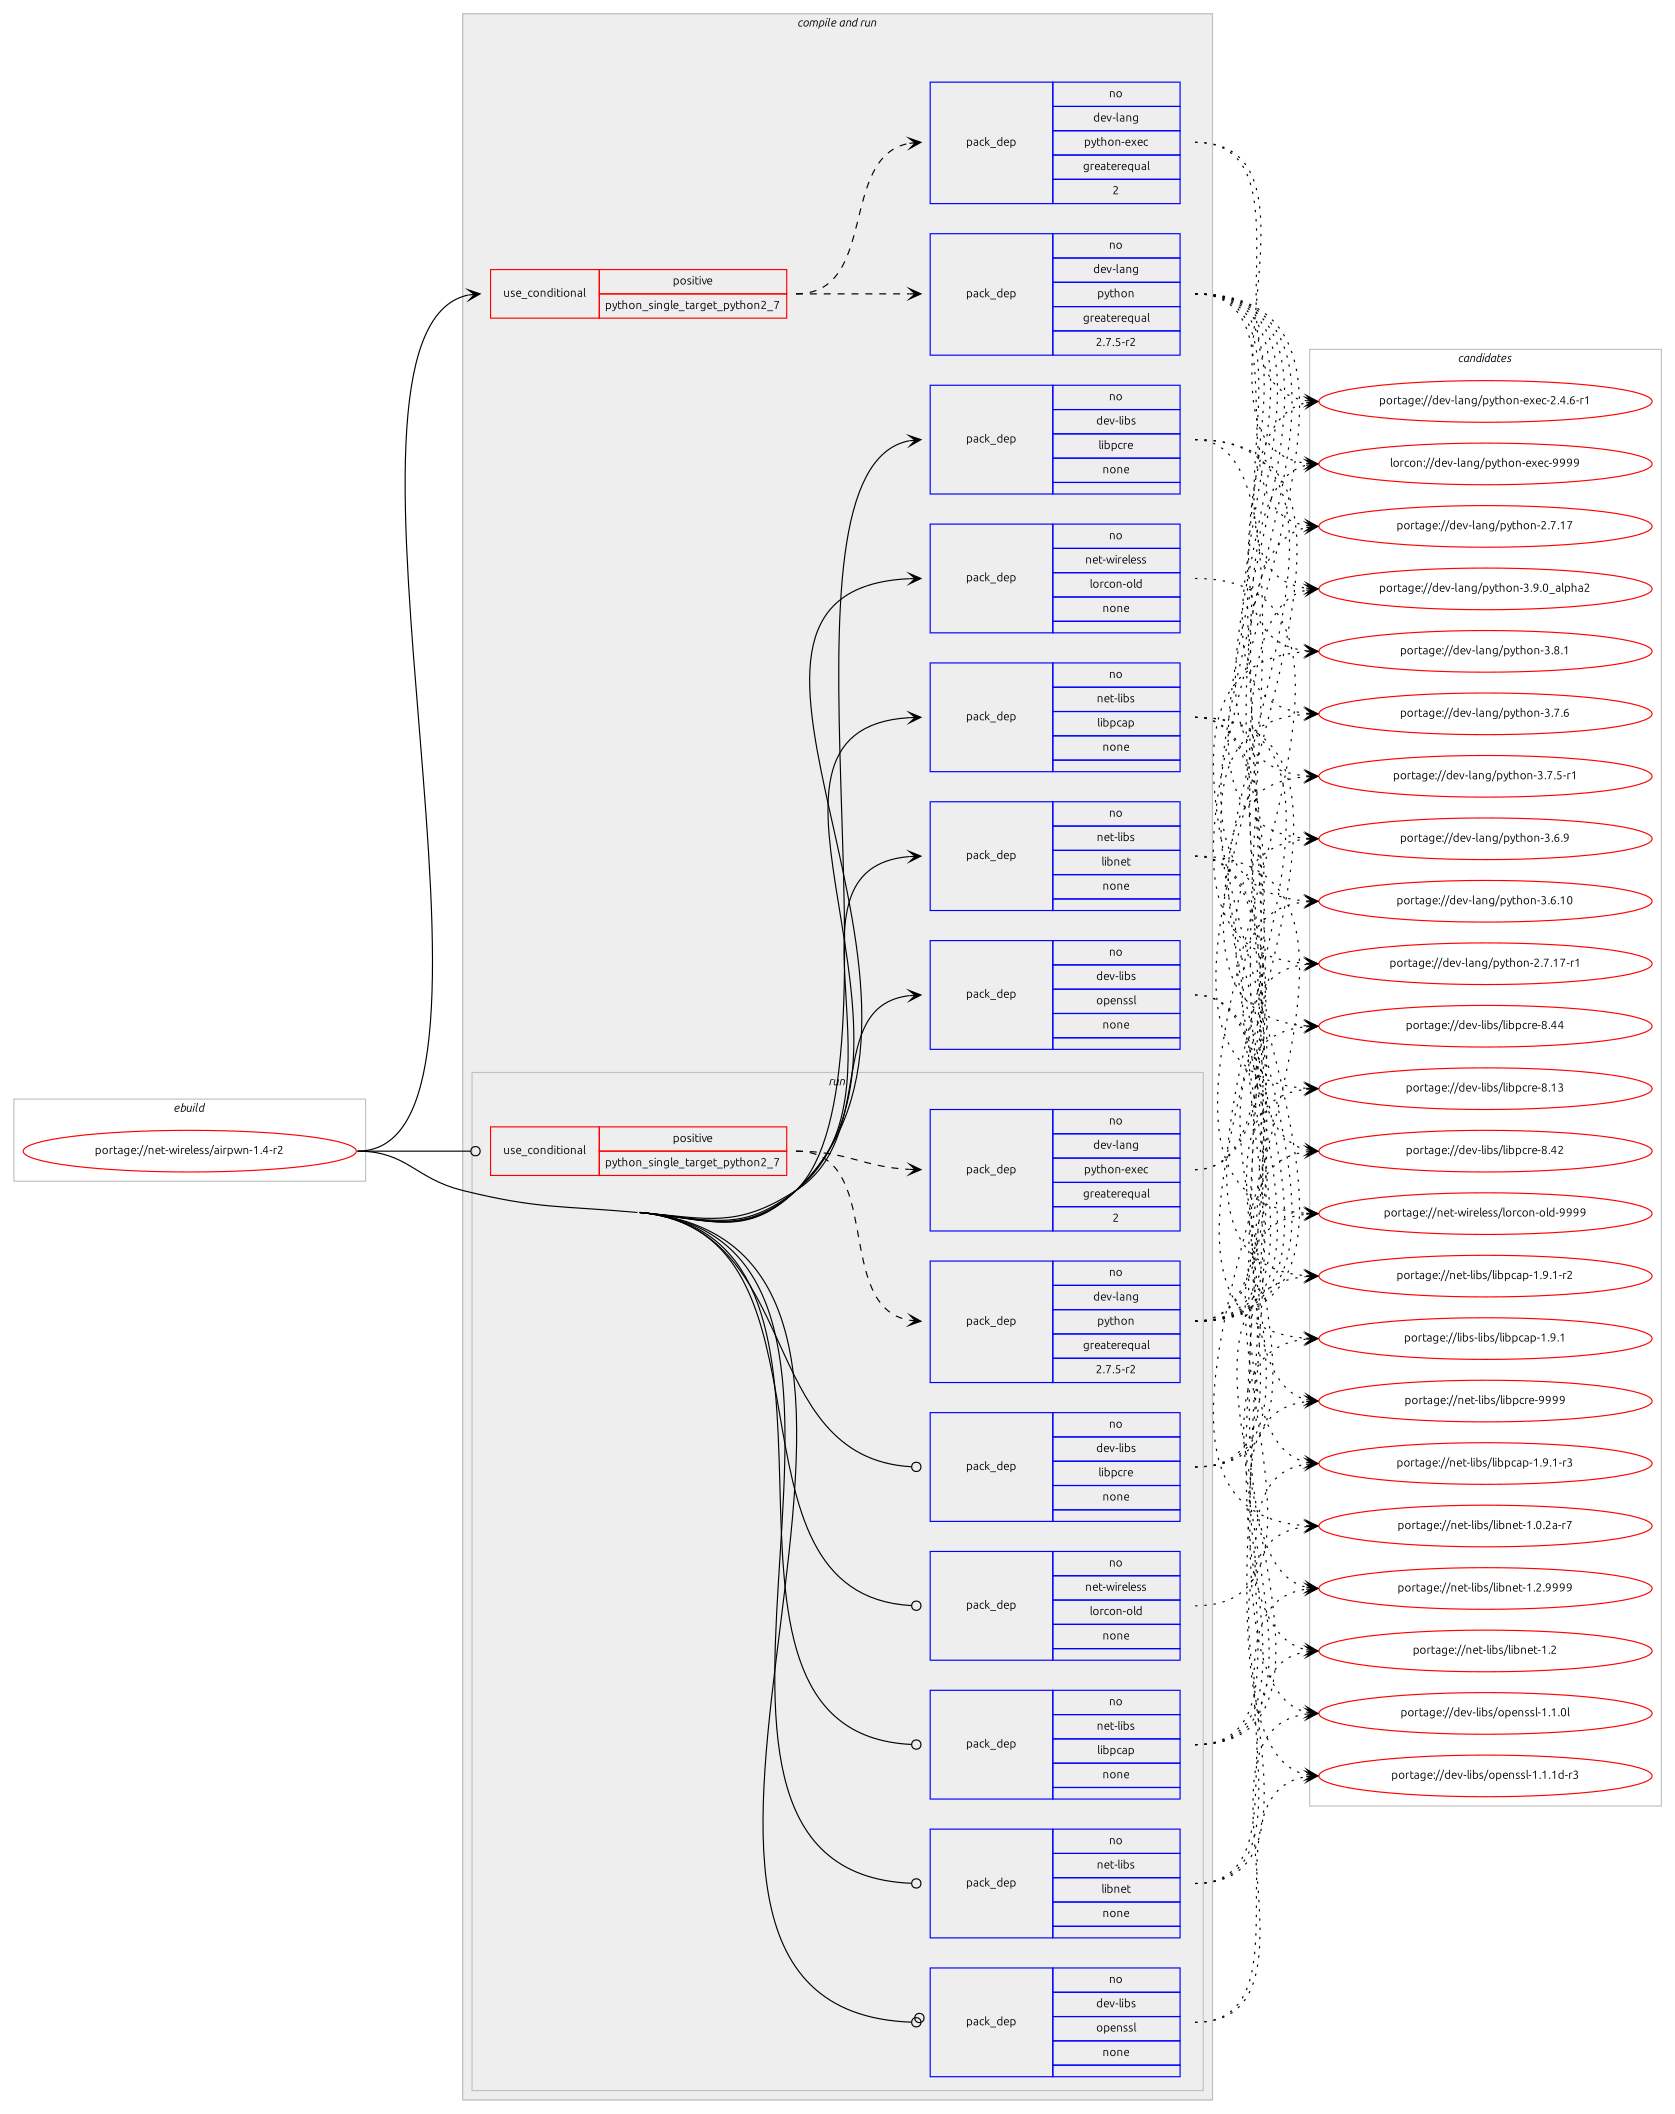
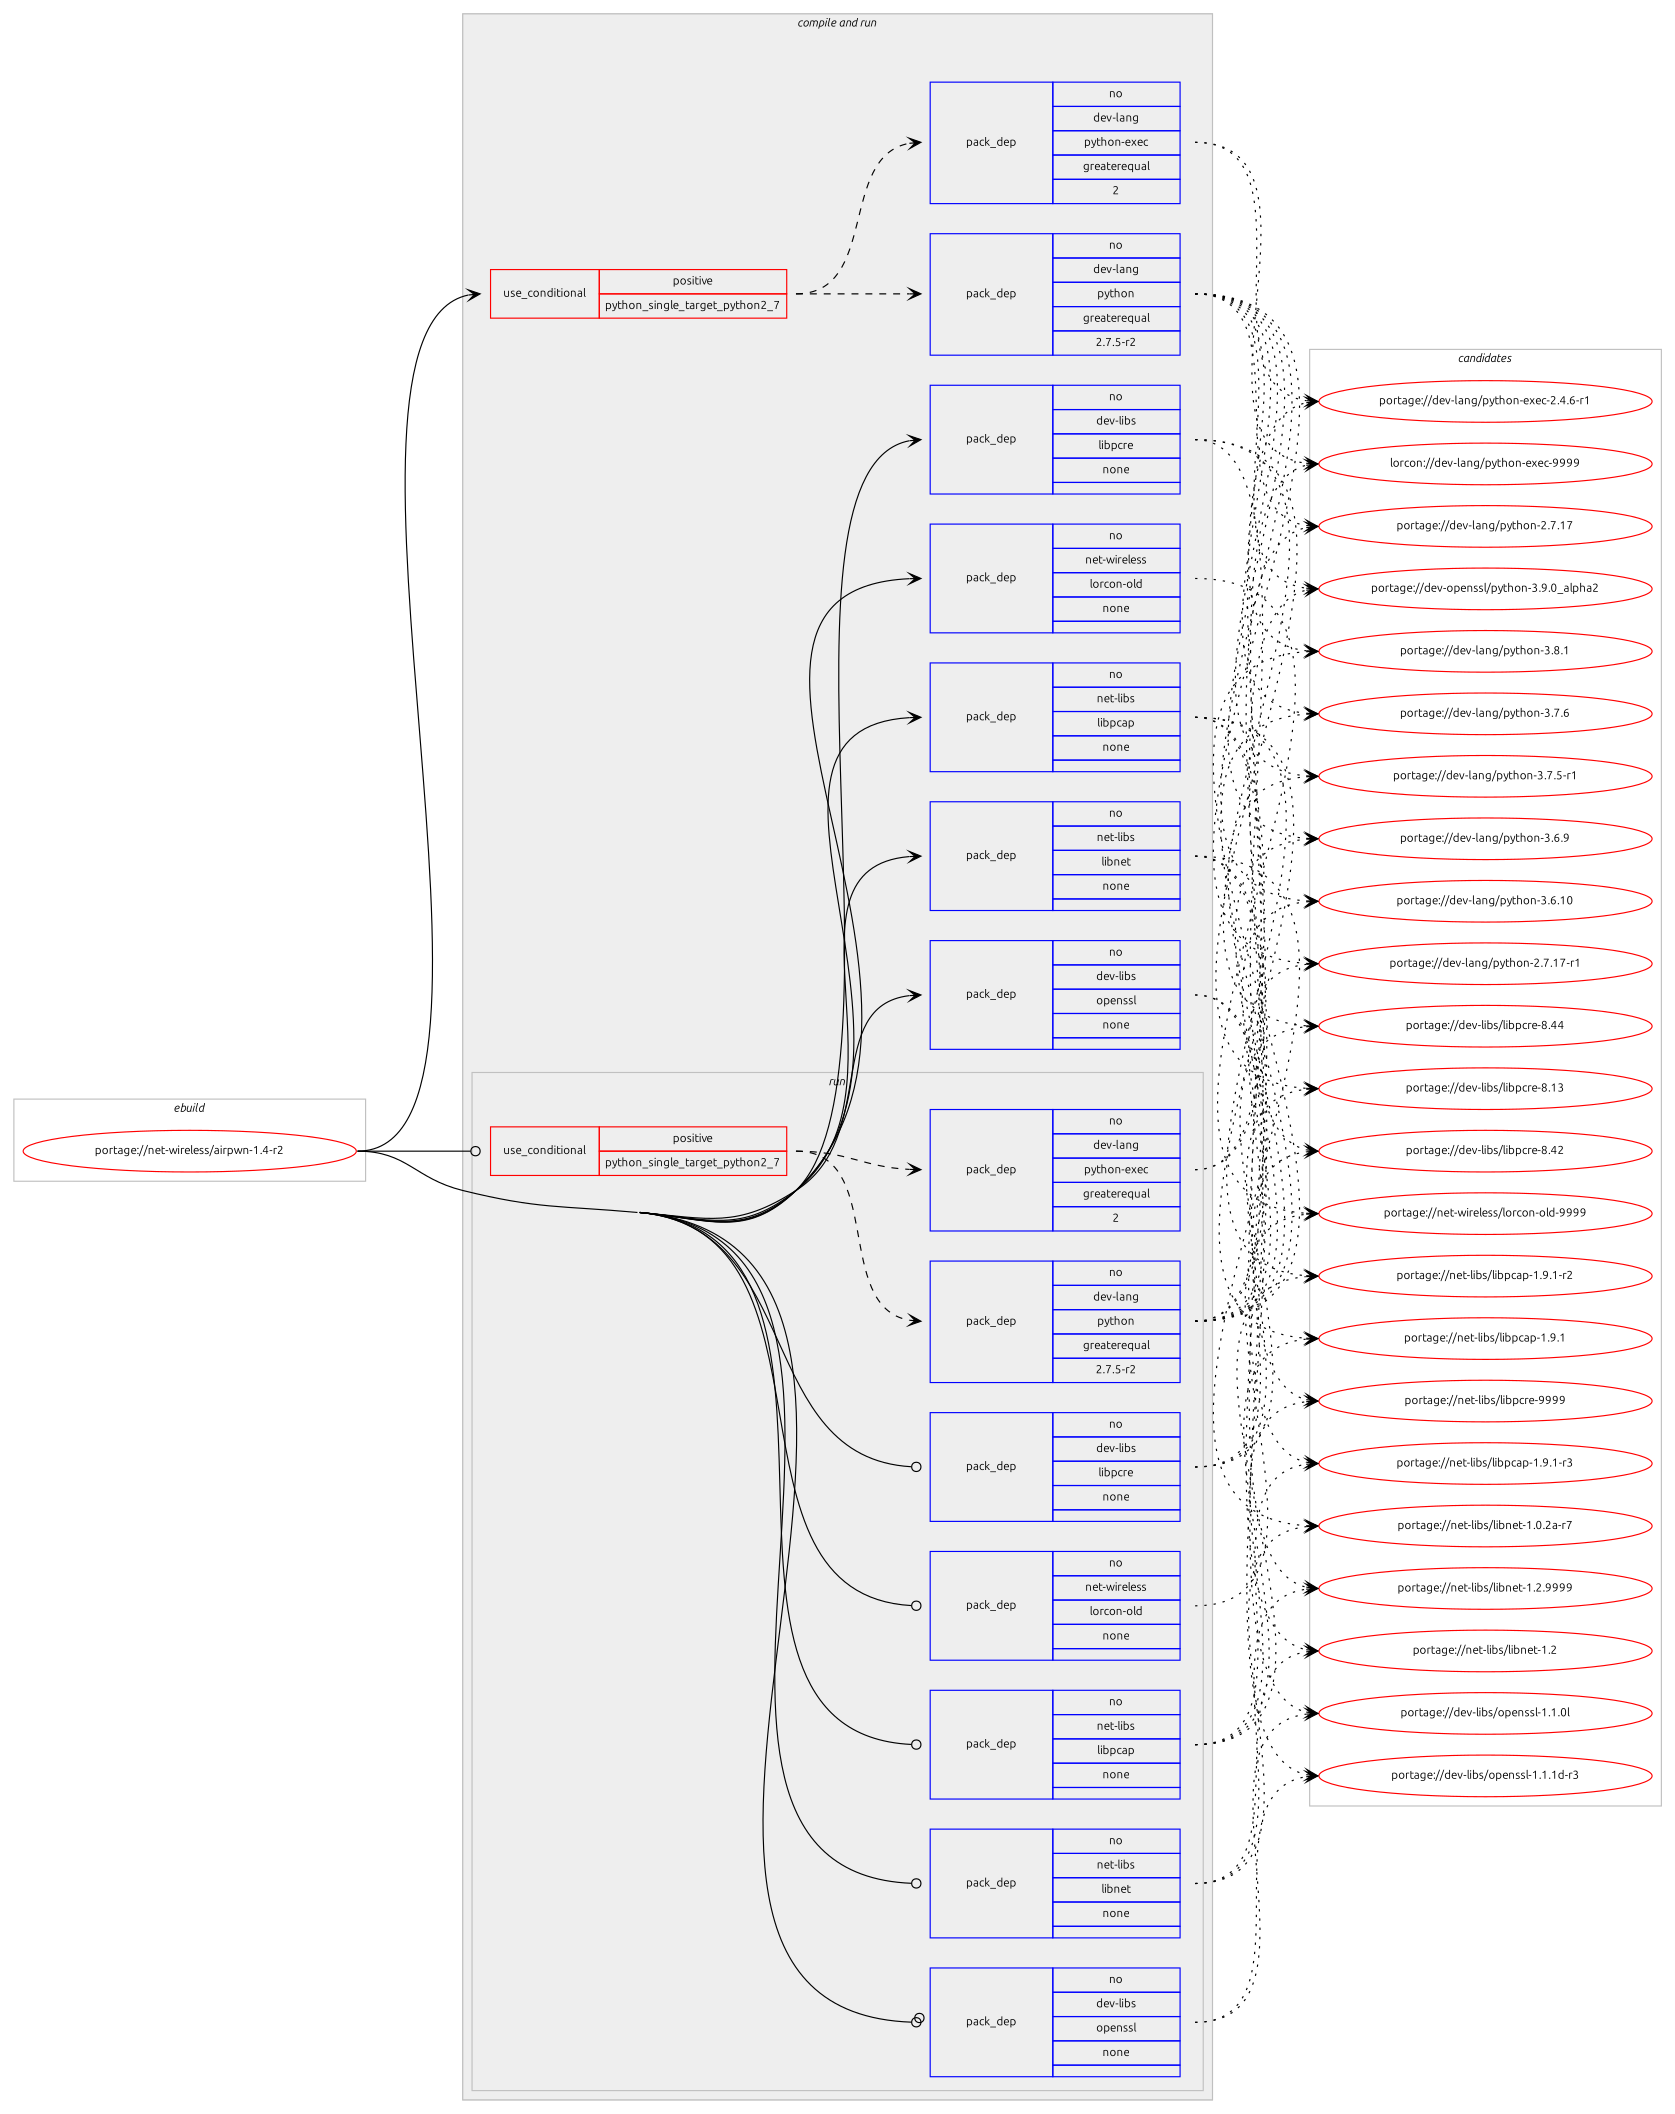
node "portage://dev-lang/python-3.9.0_alpha2": label "portage://dev-lang/python-3.9.0_alpha2" -> "portage://dev-openssl/python-3.9.0_alpha2"
node "portage://libs-libs/libpcap-1.9.1": label "portage://libs-libs/libpcap-1.9.1" -> "portage://net-libs/libpcap-1.9.1"
